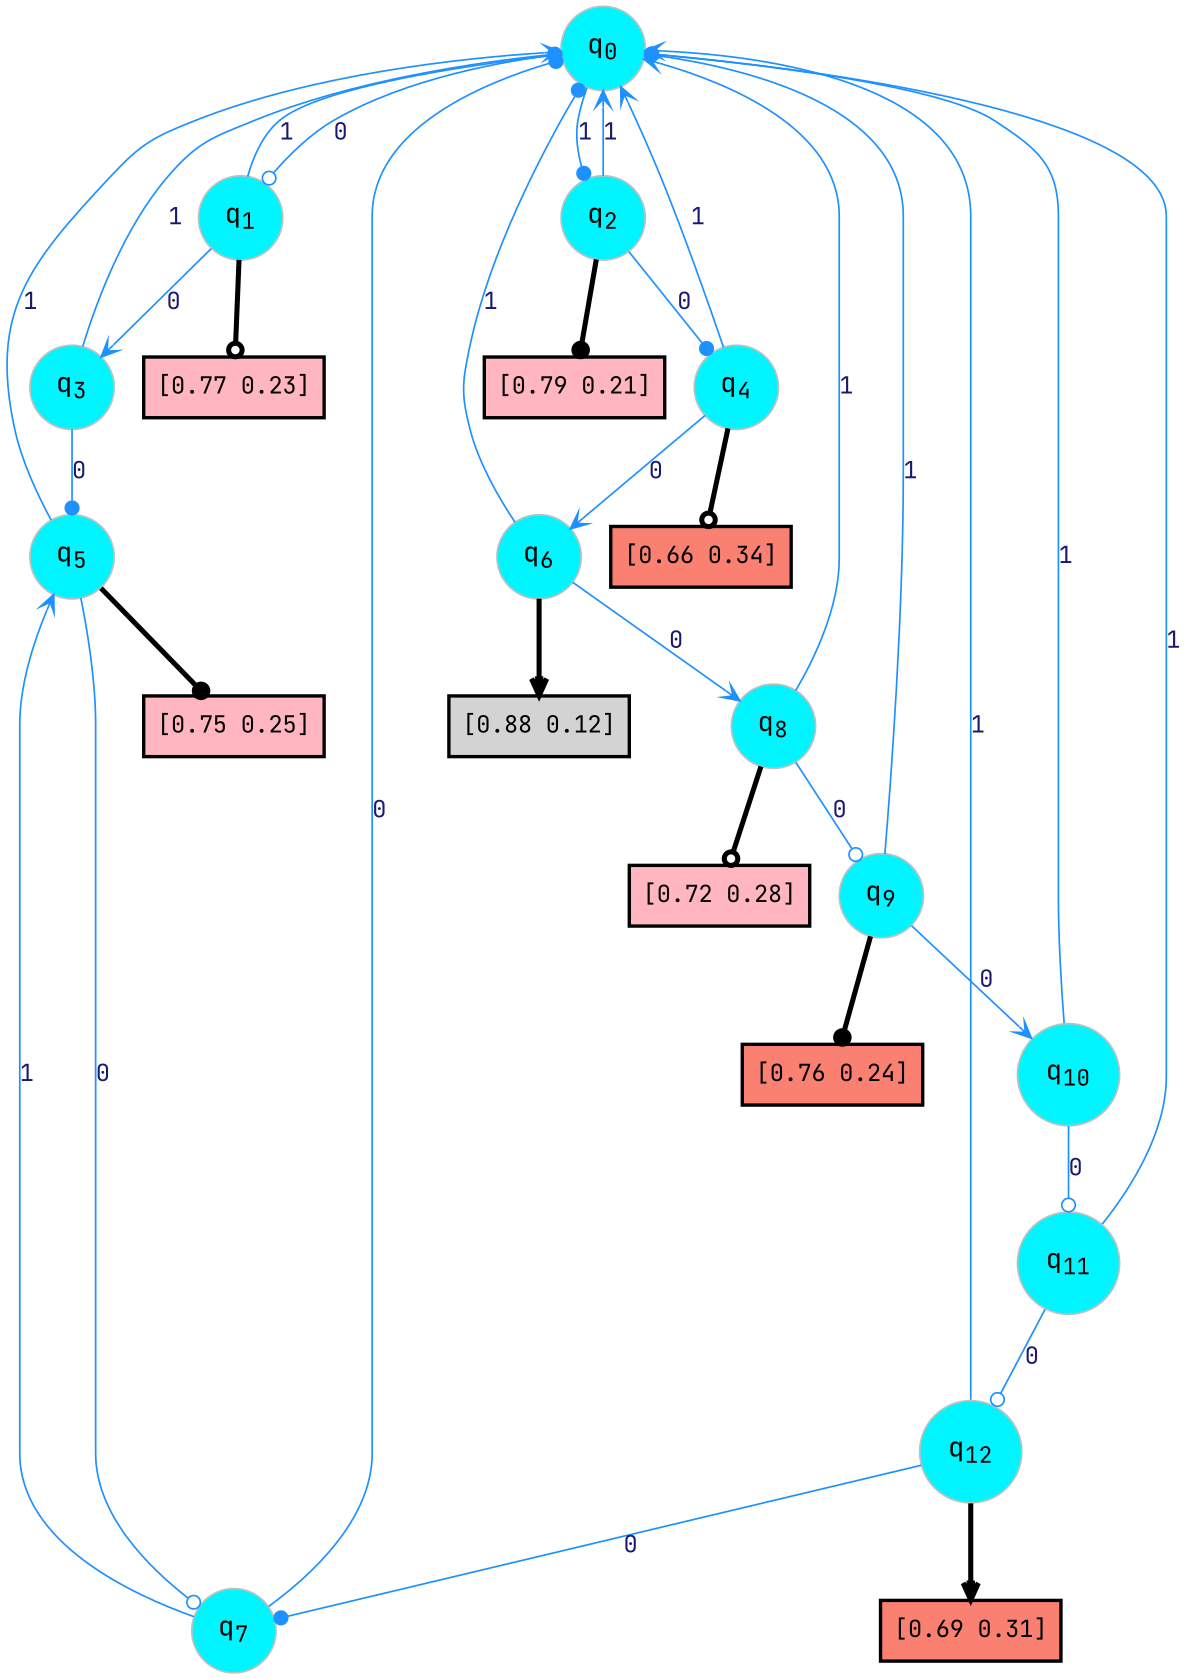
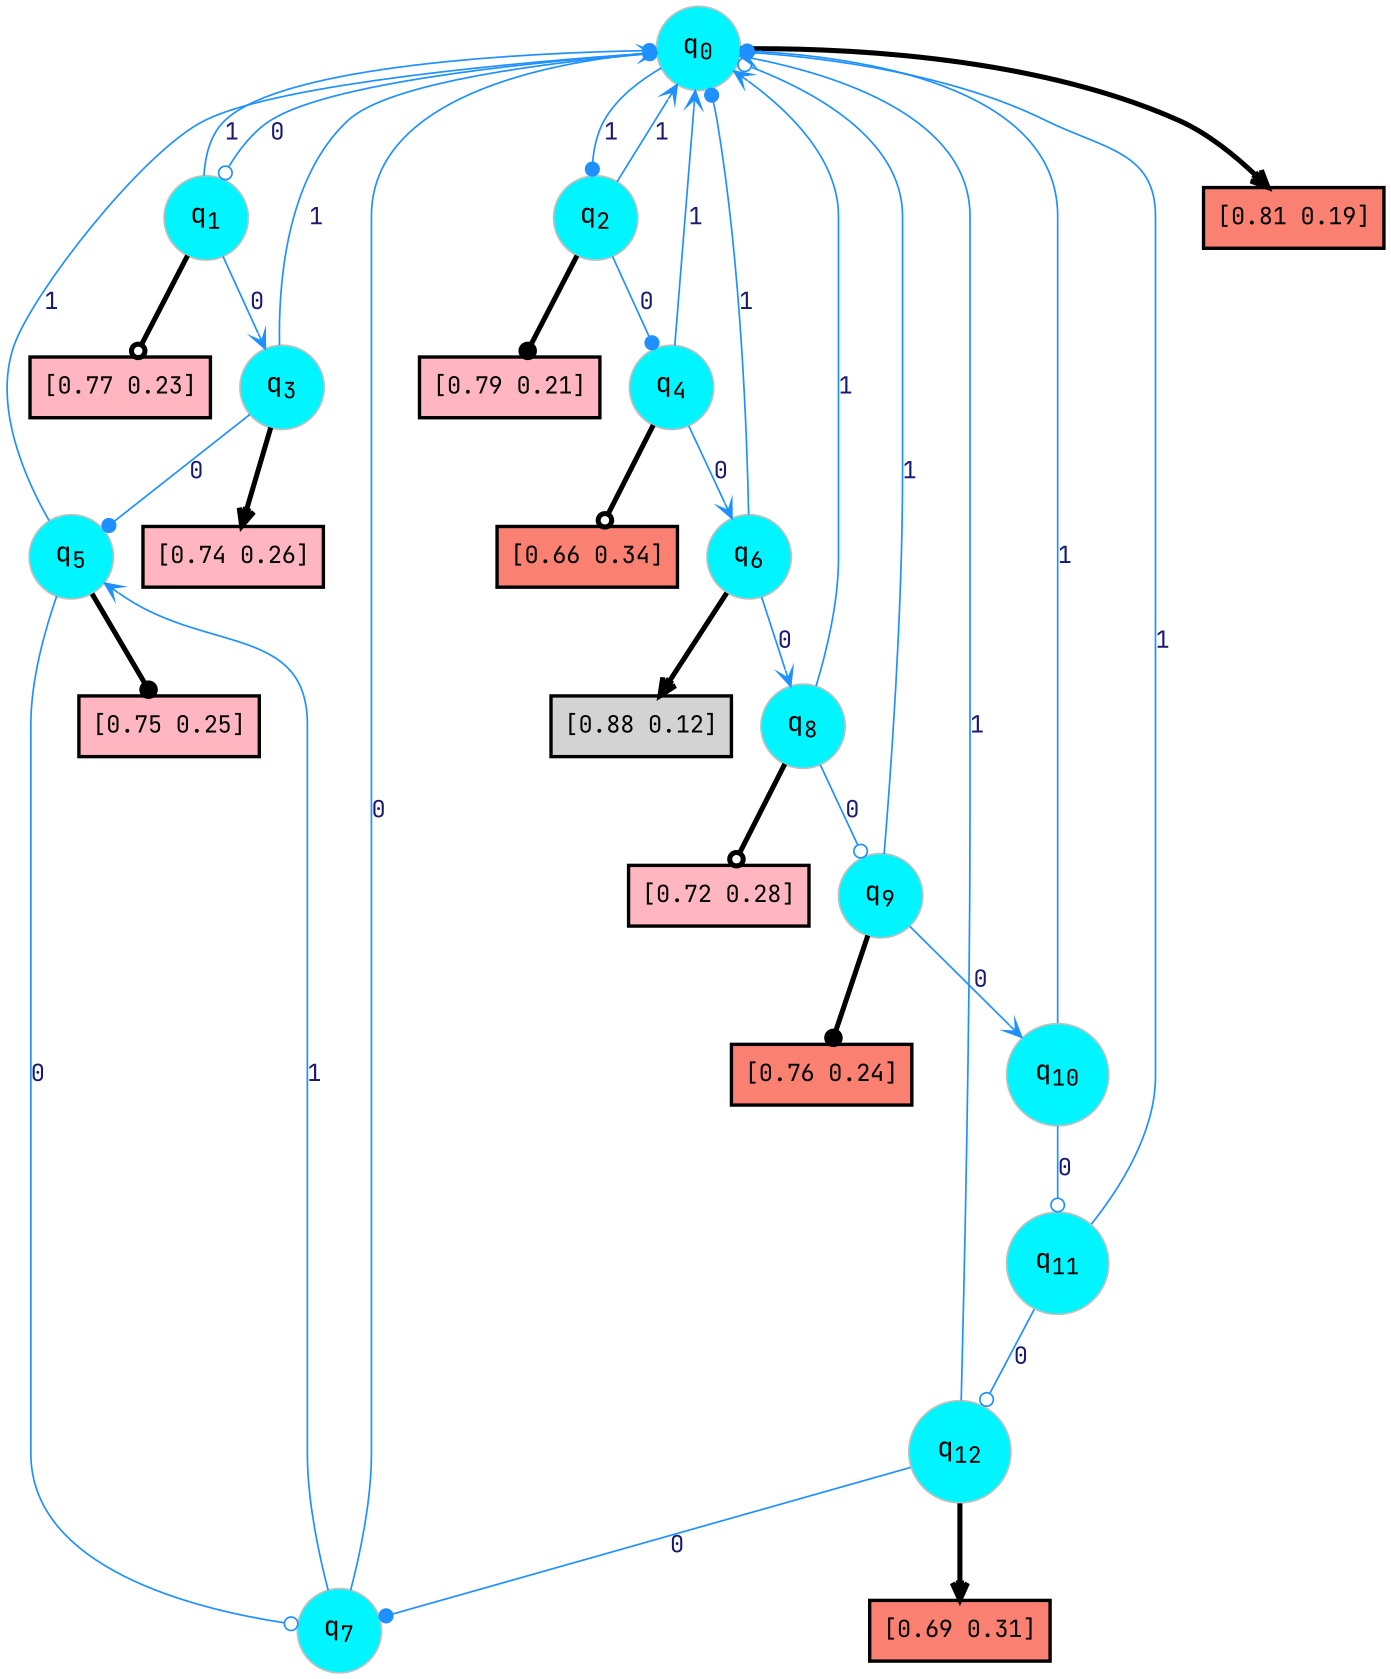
node "[0.81 0.19]": added
node "[0.74 0.26]": added
